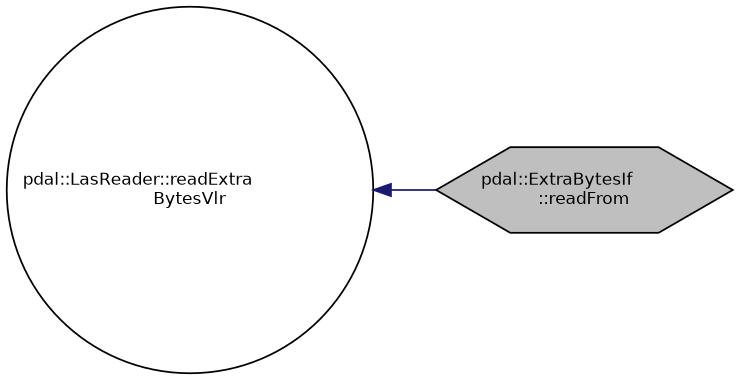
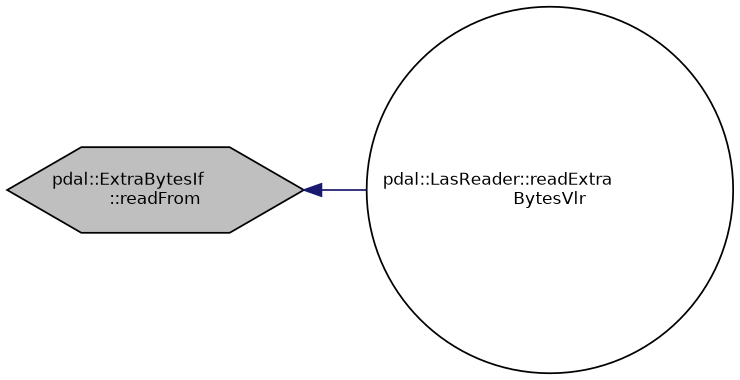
edge "pdal::ExtraBytesIf ::readFrom" -> "pdal::LasReader::readExtra BytesVlr": reversed
